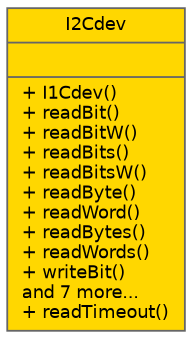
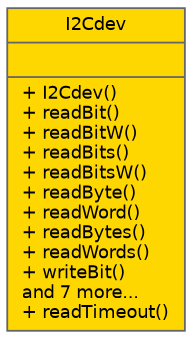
node "I2Cdev": text "+ I1Cdev()" -> "+ I2Cdev()"
